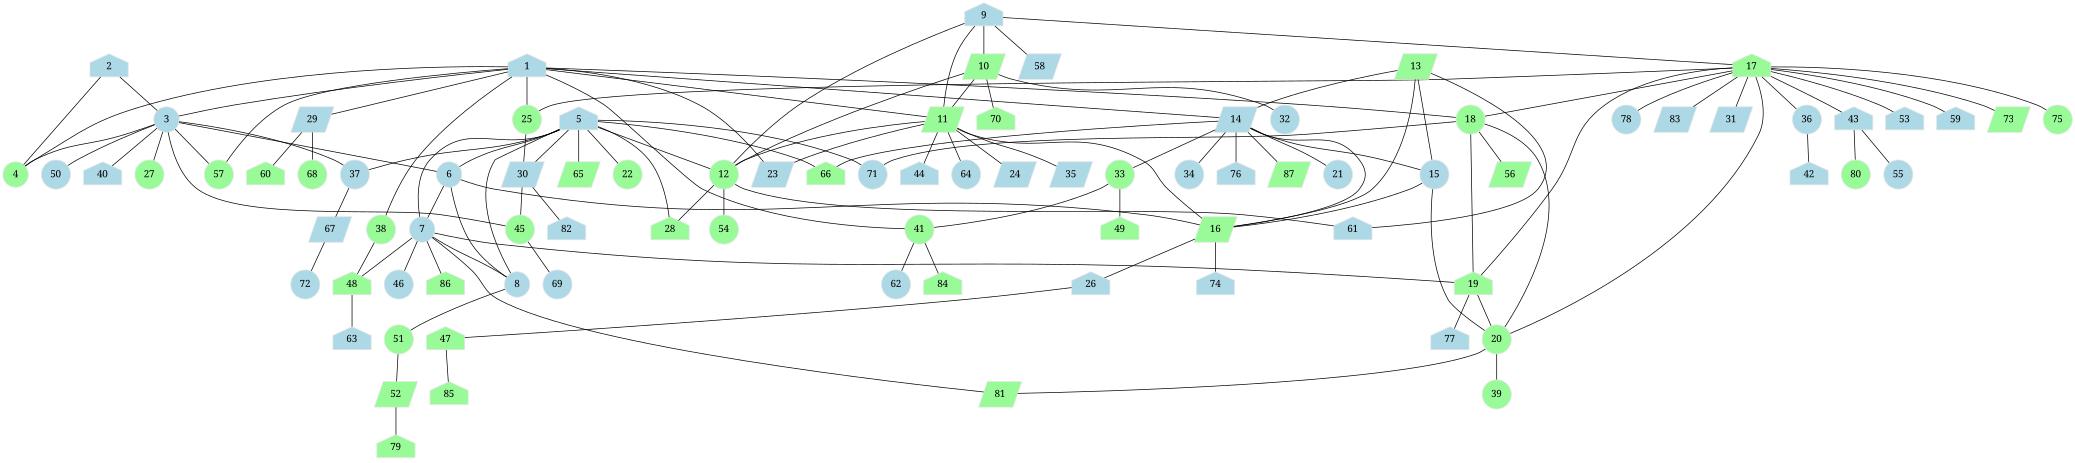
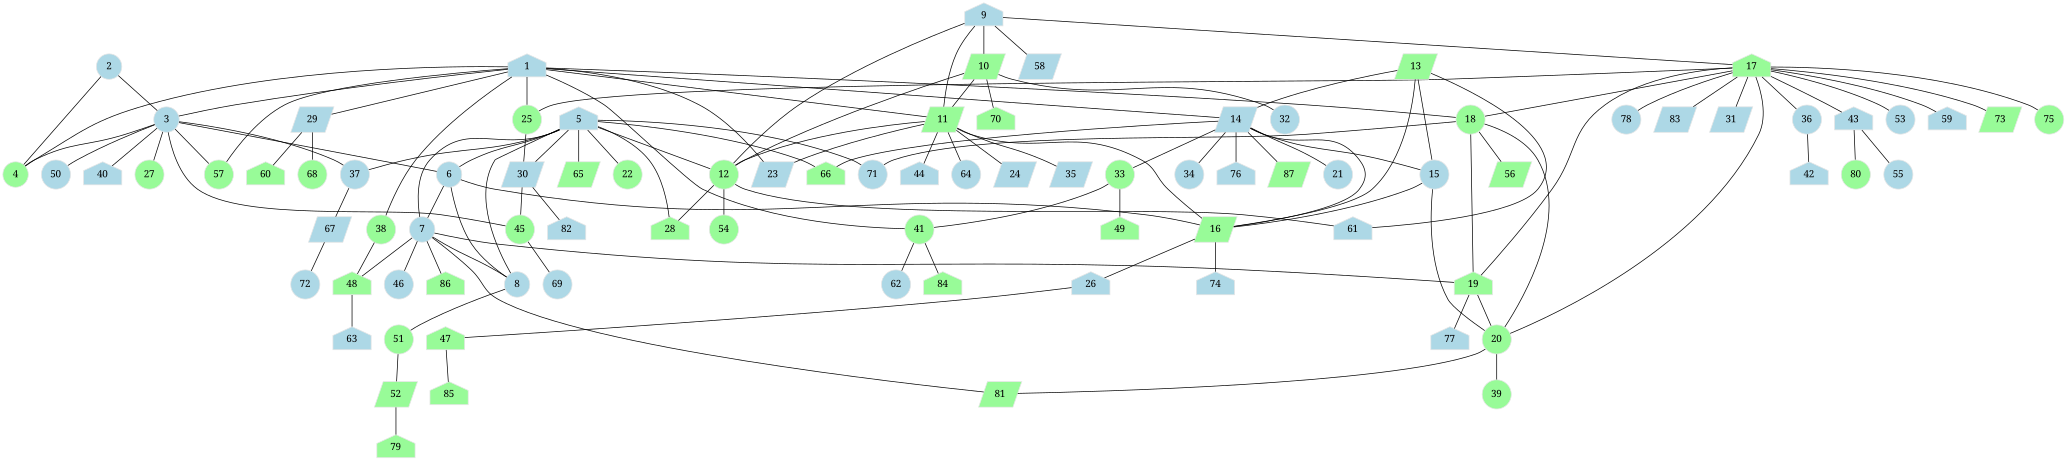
node "2": shape house -> circle
node "53": shape house -> circle
